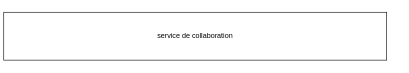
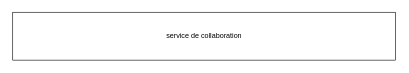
node "service de collaboration": moved (195, 36) -> (204, 36)
